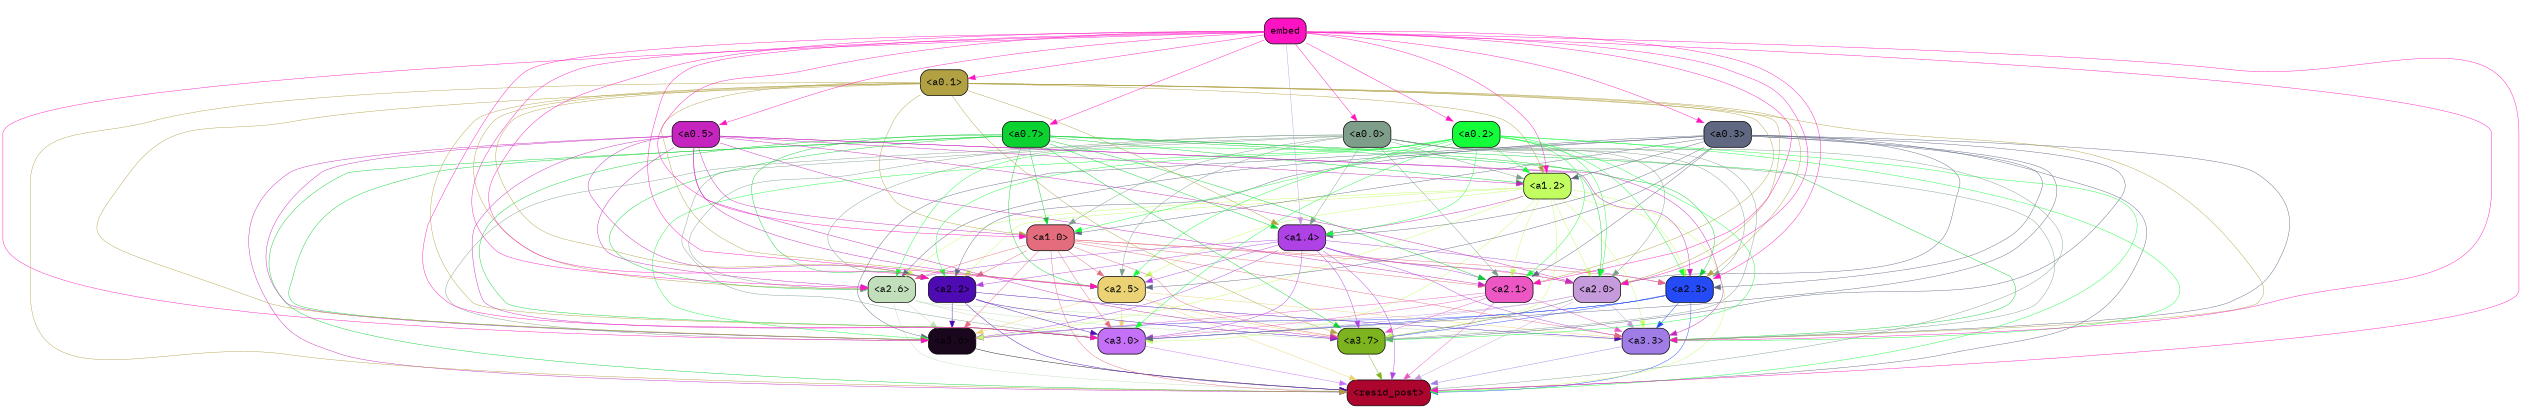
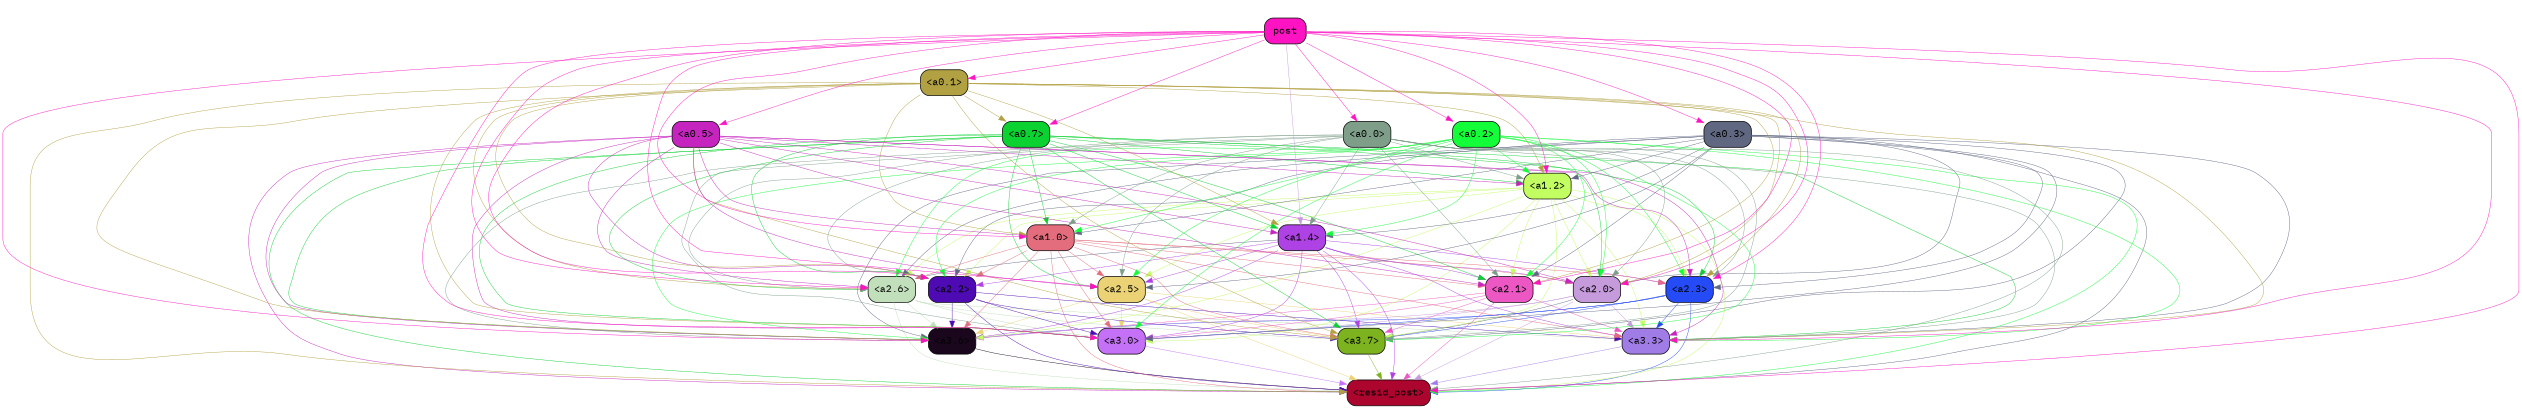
node "embed": label "embed" -> "post"
edge "<a1.2>" -> "<a1.4>": now "<a0.5>" -> "<a1.4>"
edge "<a0.1>" -> "<a2.5>": now "<a0.1>" -> "<a0.7>"
edge "<a1.4>" -> "<a2.6>": color #af42e4 -> #5f6781
edge "<a0.5>" -> "<a3.7>": color #c525be -> #b1a143
